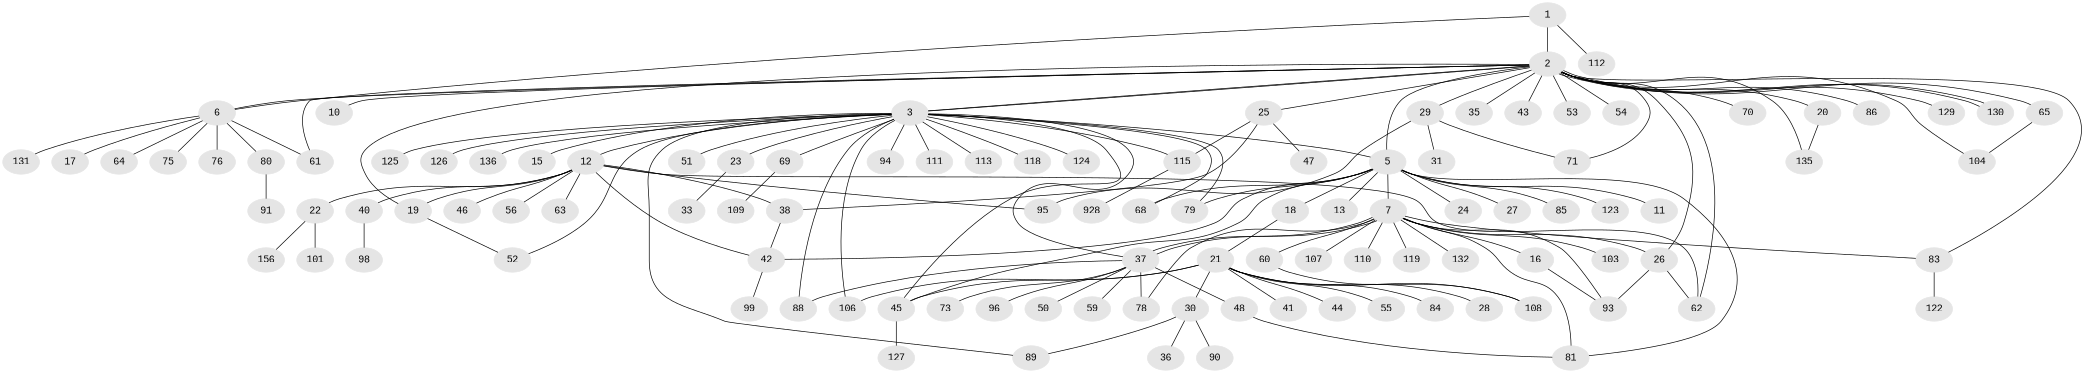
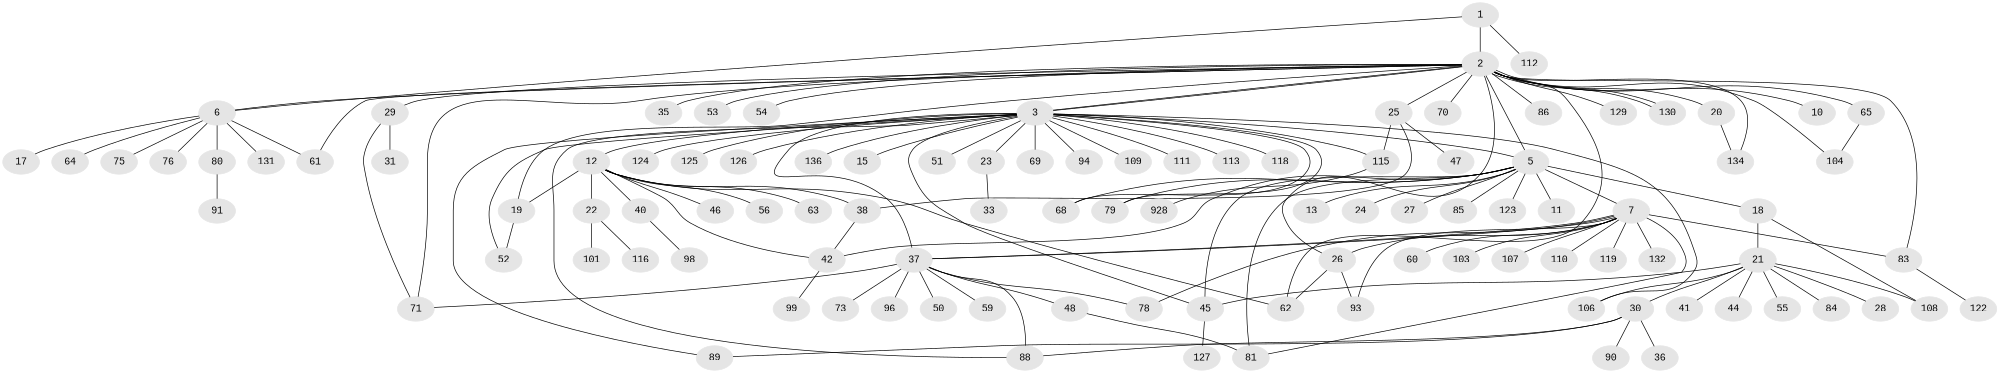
node "43": removed
node "135": label "135" -> "134"
edge "69" -- "109": now "3" -- "109"
node "95": removed
node "156": label "156" -> "116"
node "16": removed
edge "60" -- "108": now "18" -- "108"
edge "37" -- "71": added
edge "30" -- "88": added
